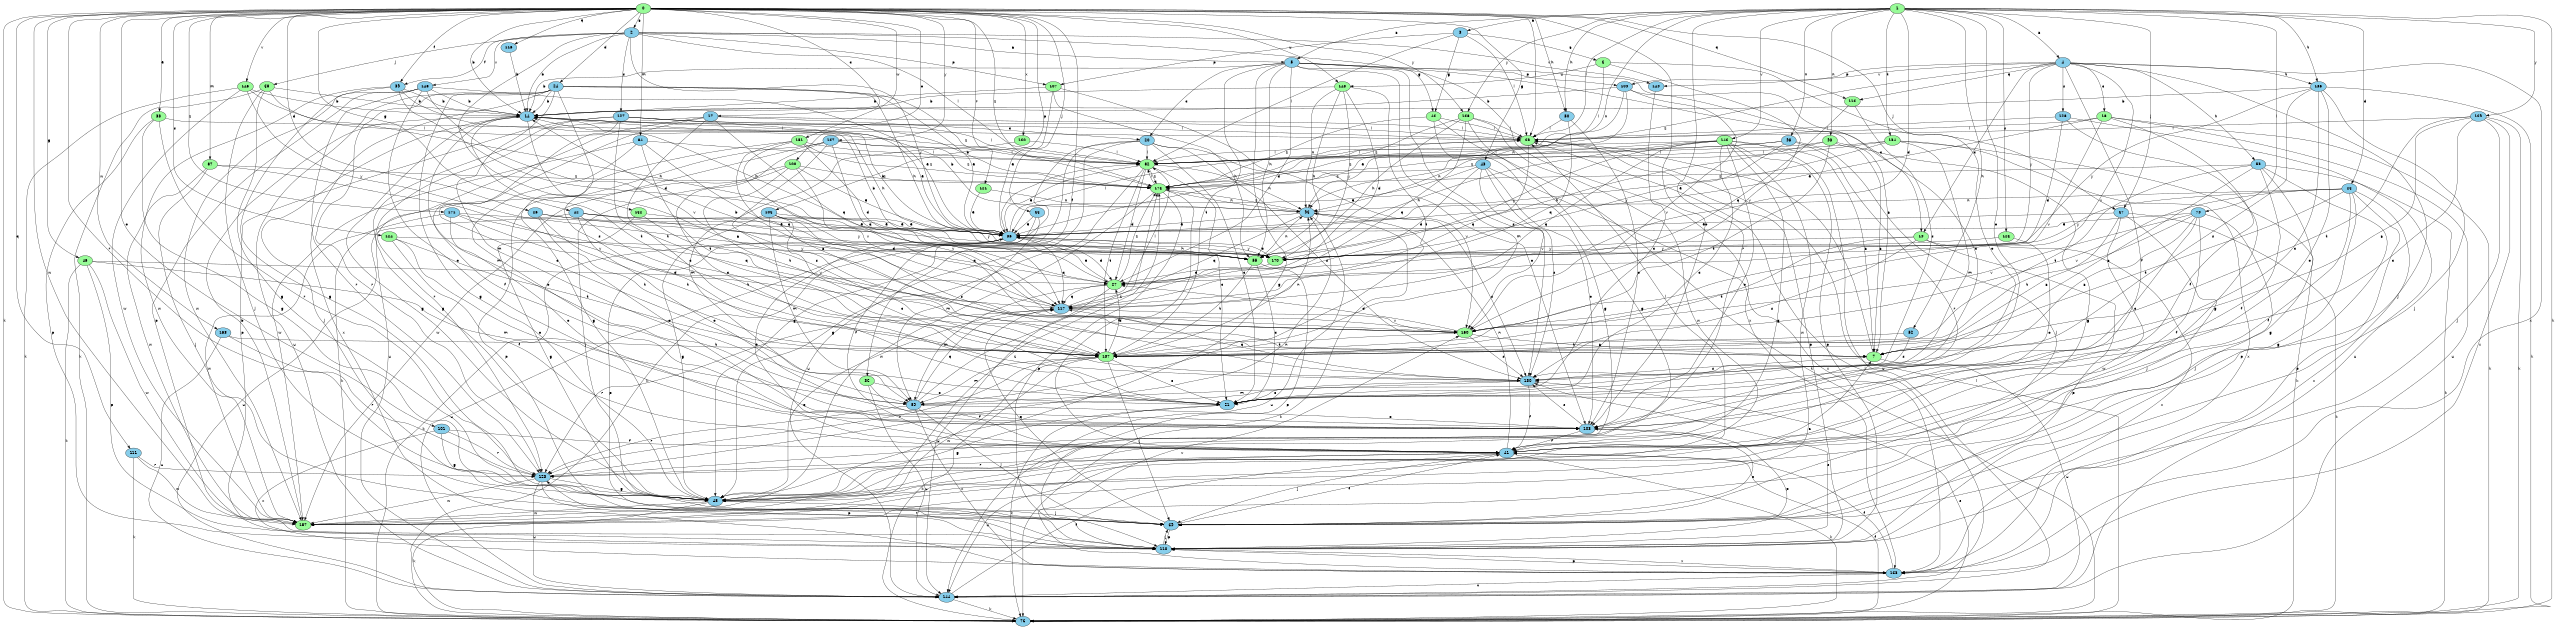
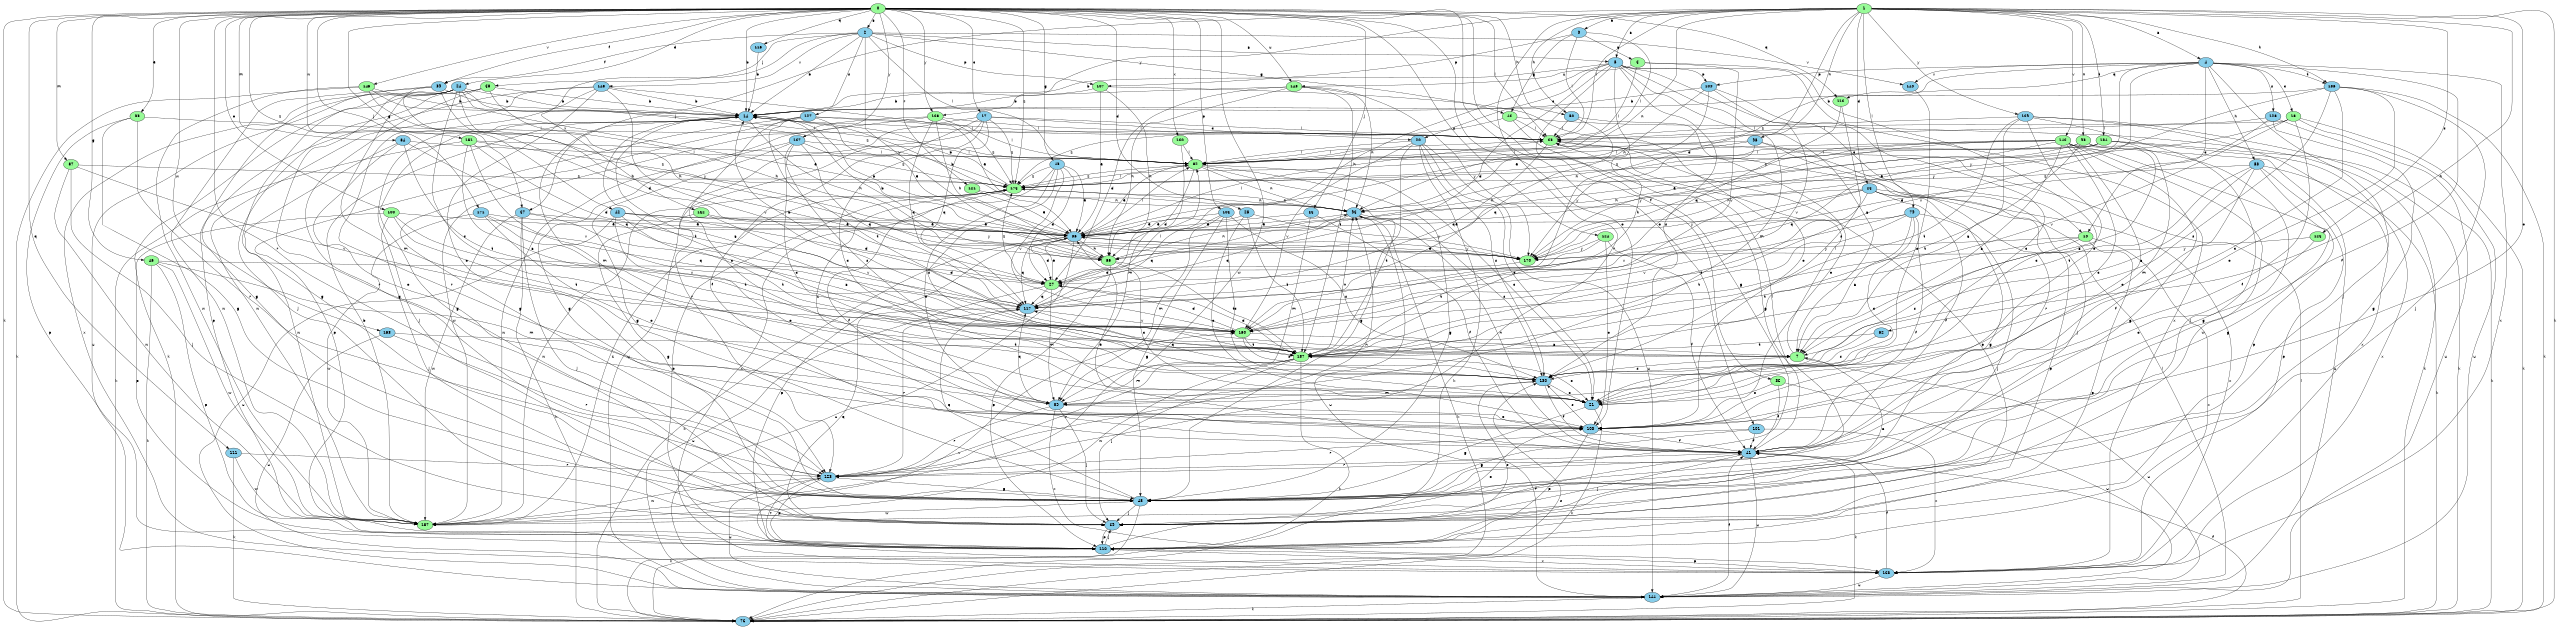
edge "100" -> "176": now "17" -> "176"
